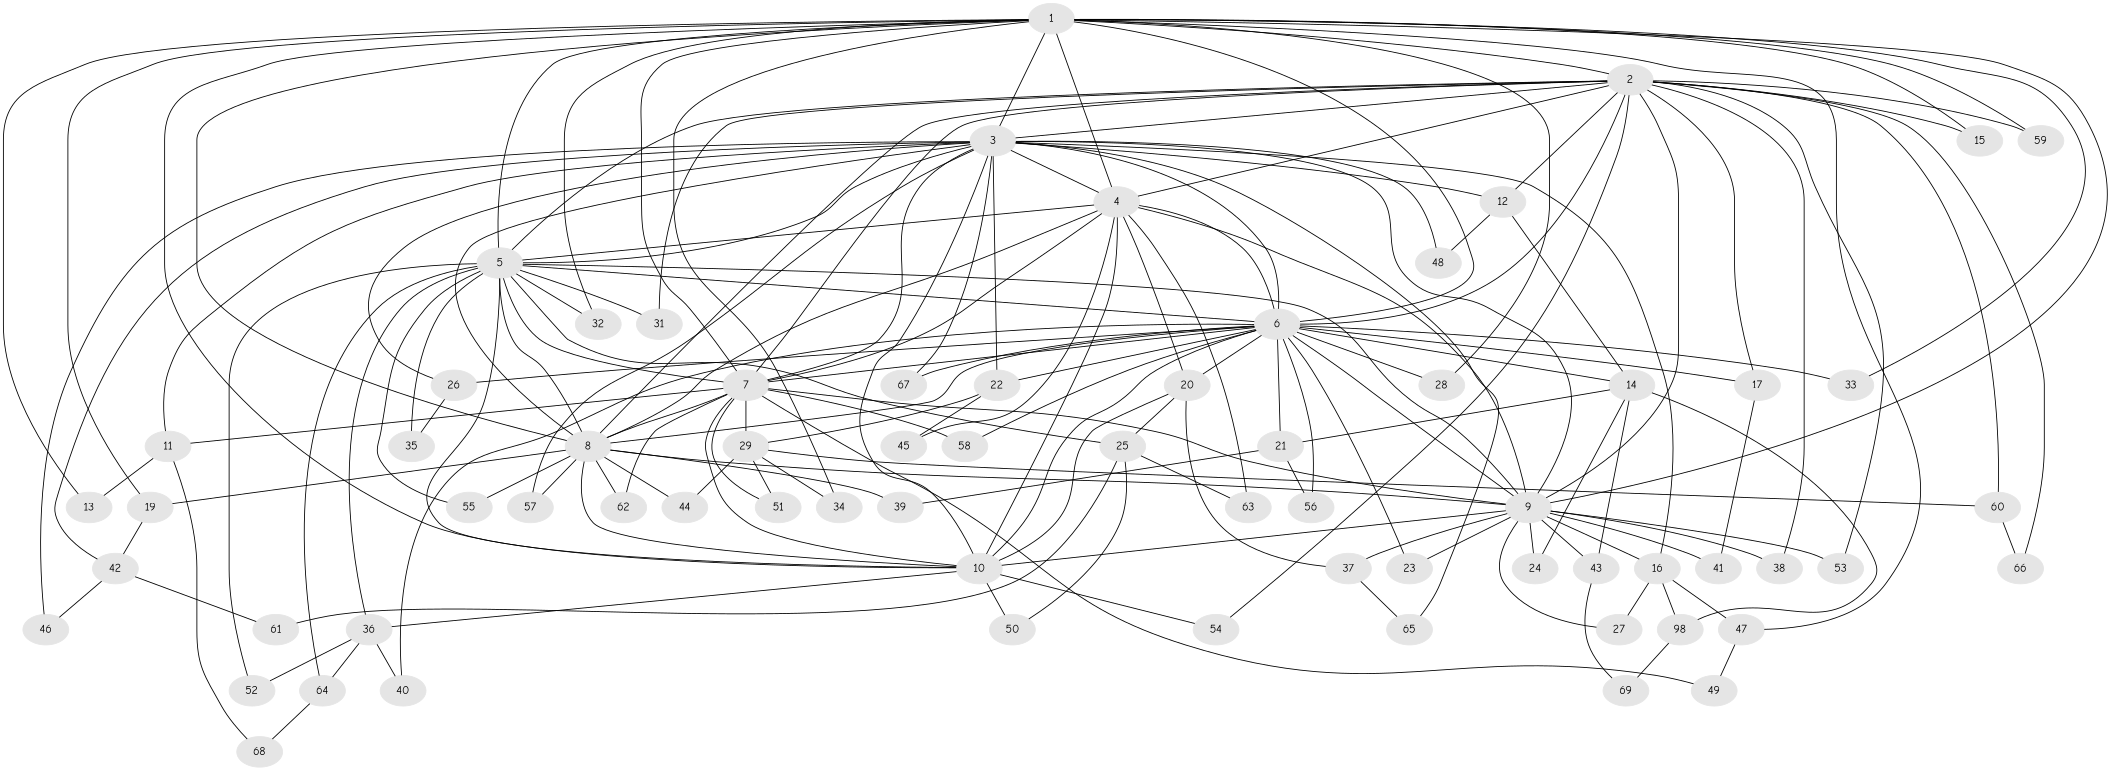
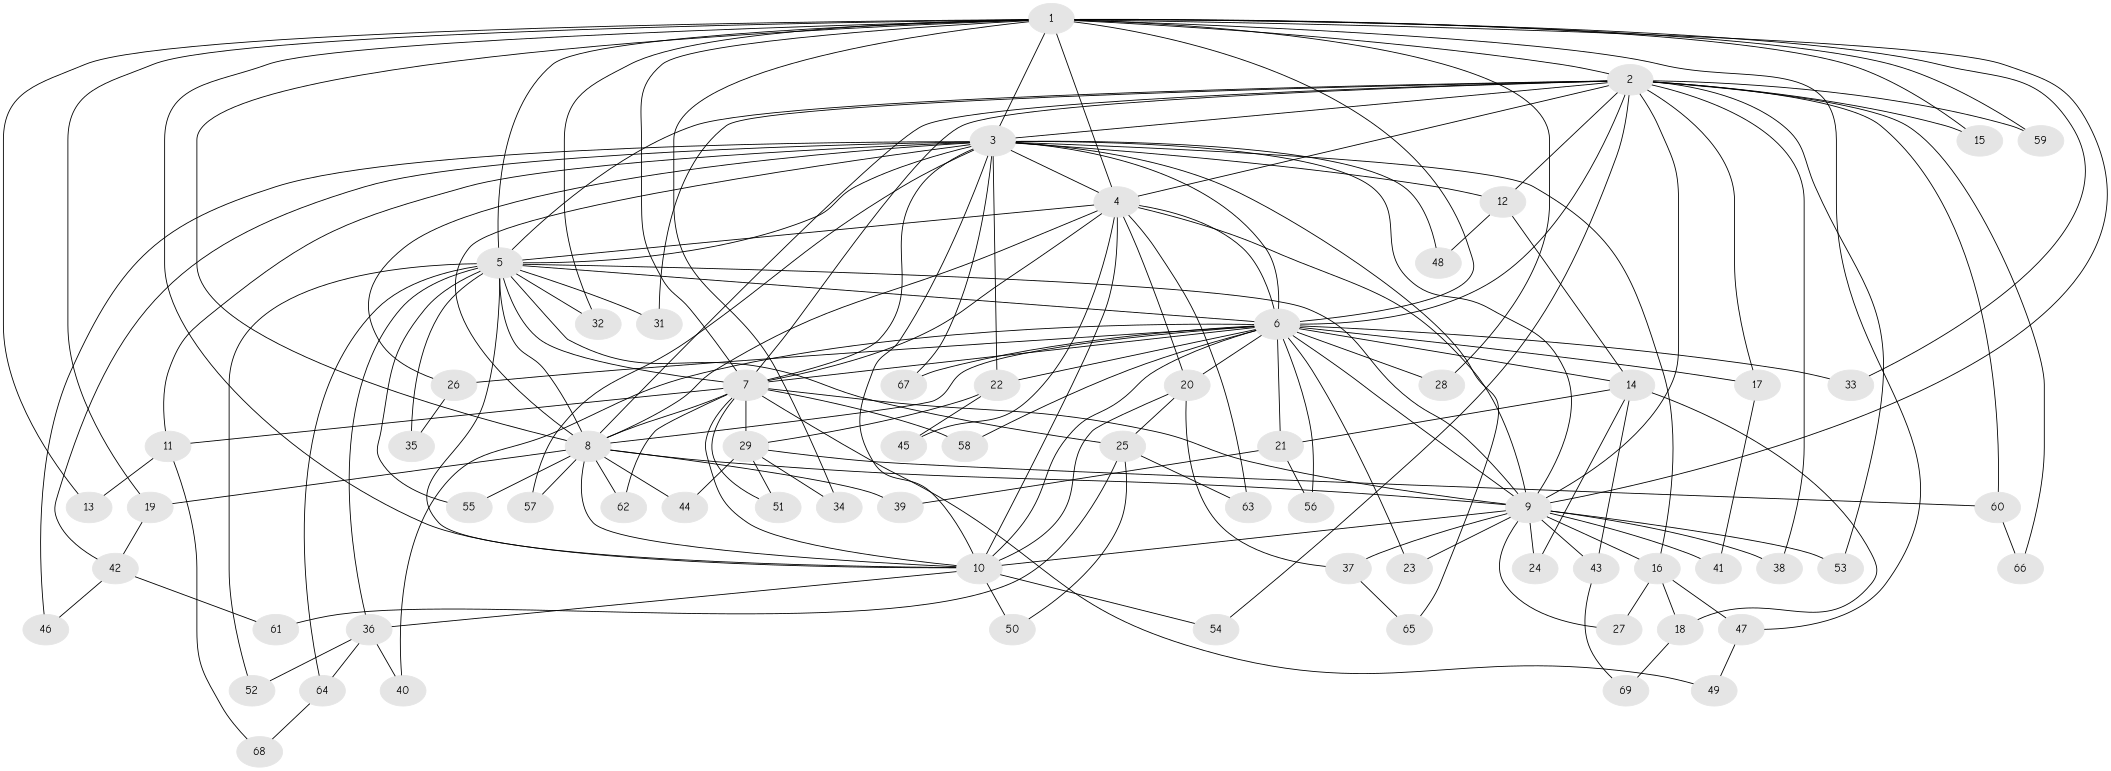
node "98": label "98" -> "18"
